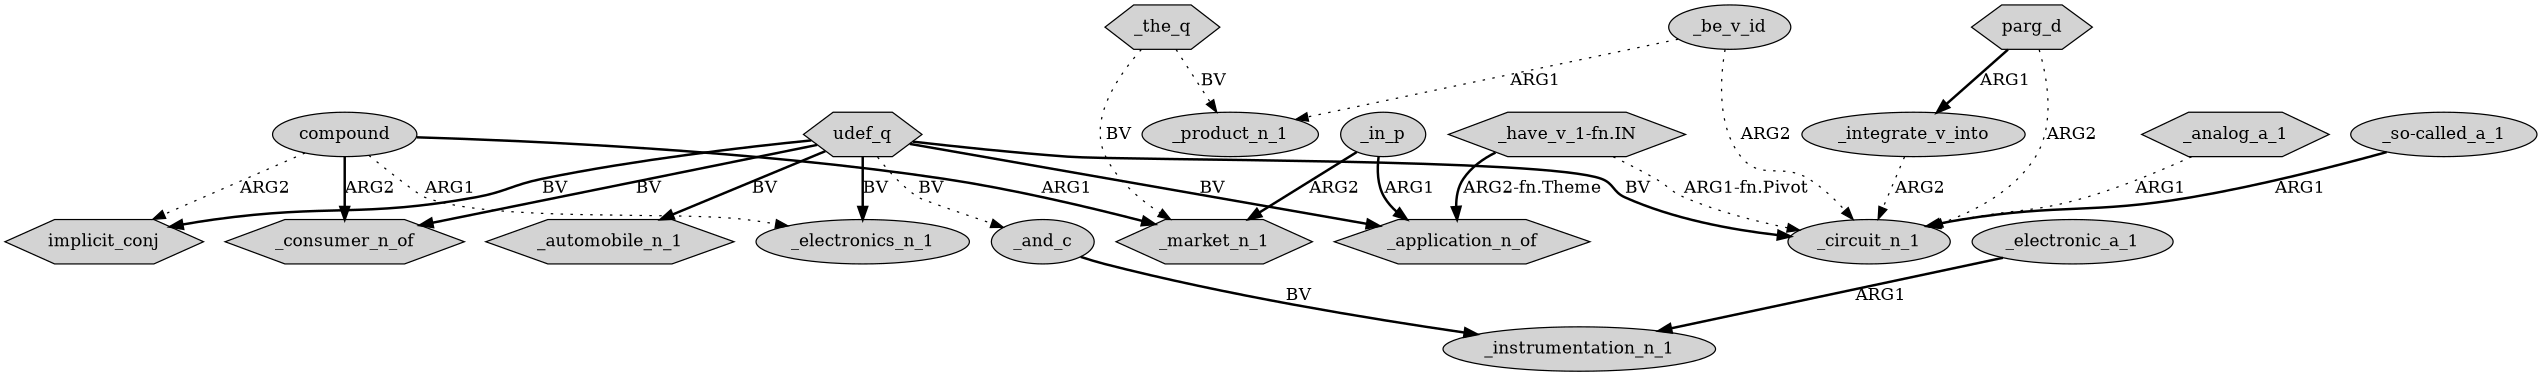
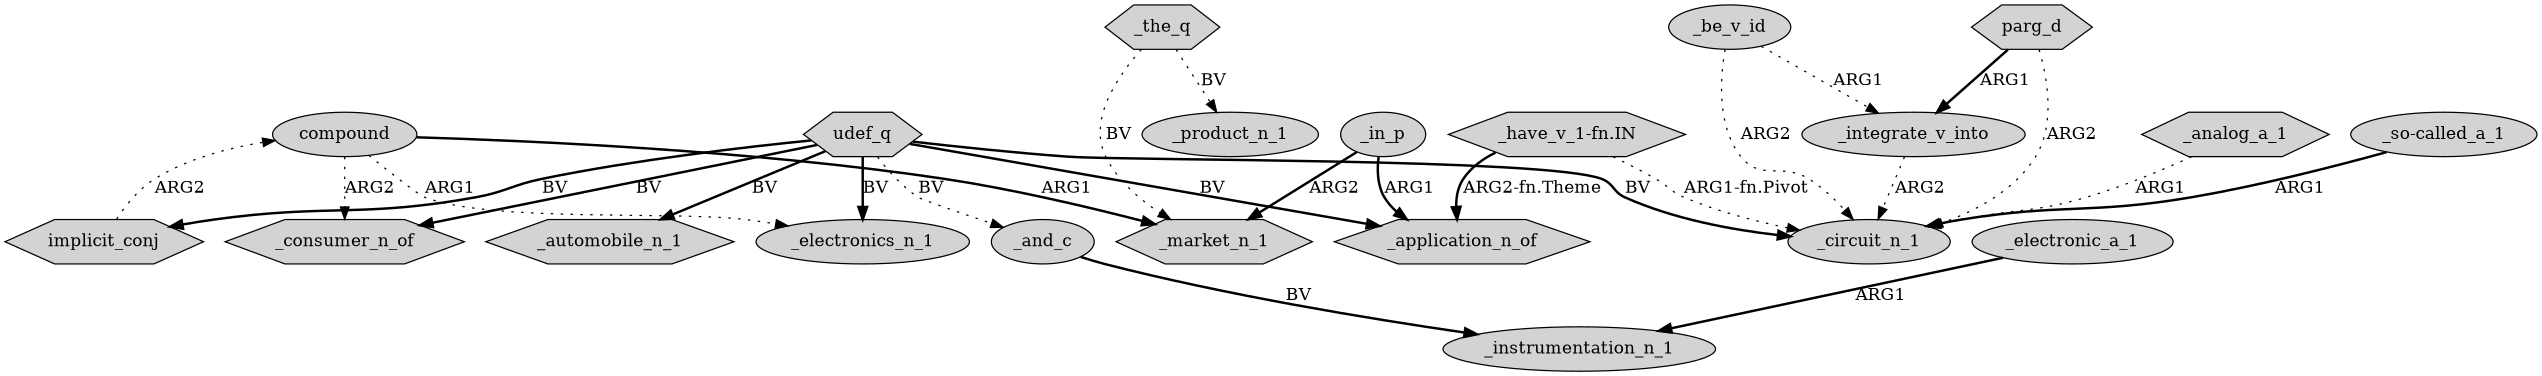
edge "_be_v_id" -> "_product_n_1": now "_be_v_id" -> "_integrate_v_into"
edge "compound" -> "_consumer_n_of": style bold -> dotted
edge "compound" -> "implicit_conj": reversed
